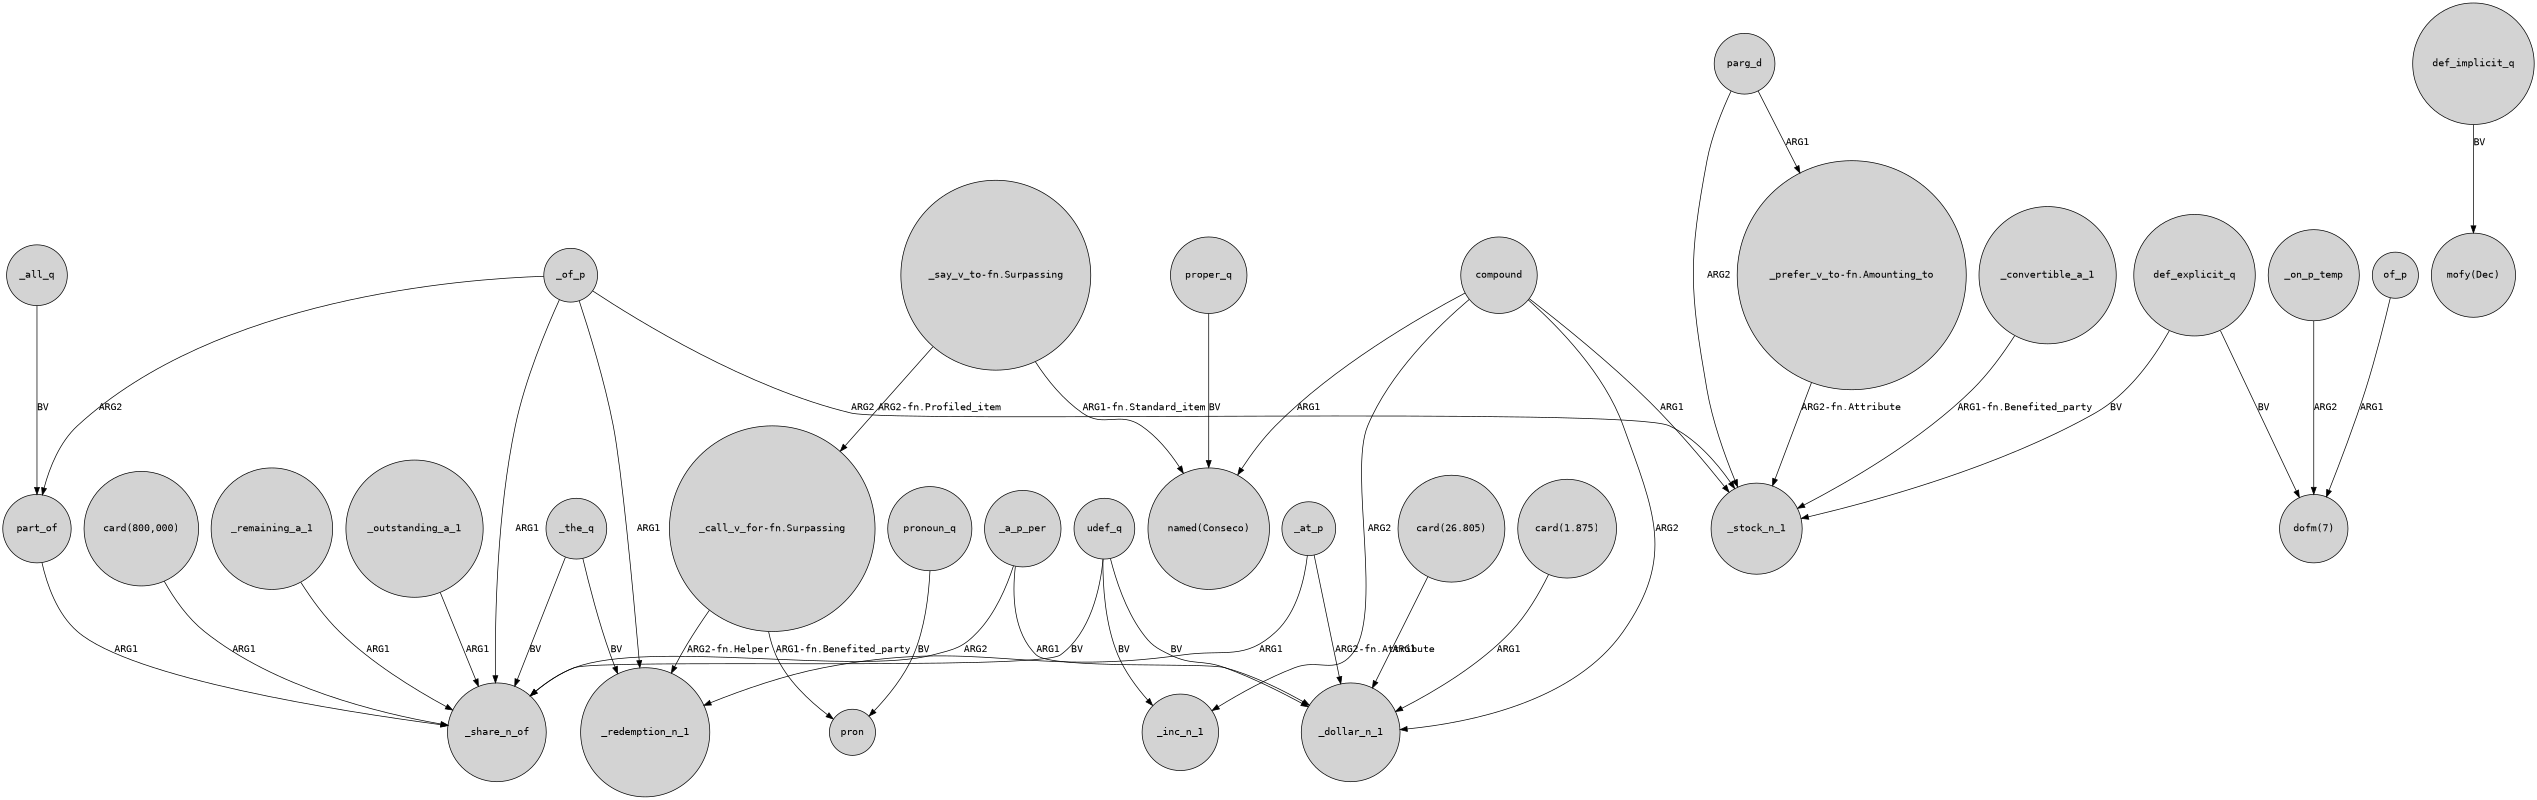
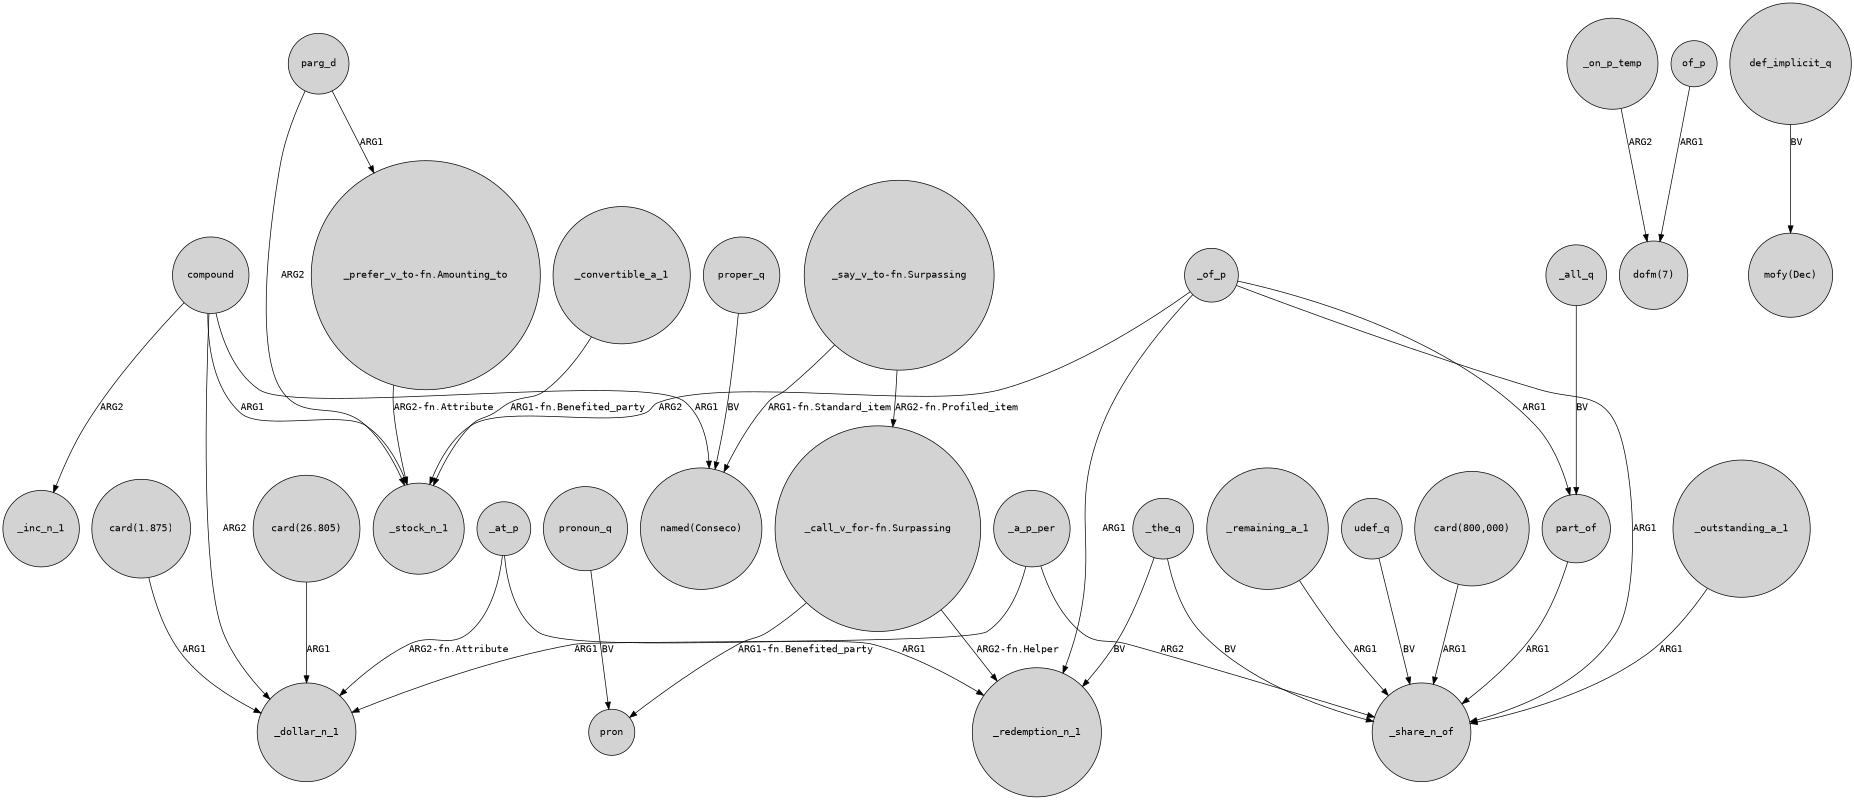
node "def_explicit_q": removed
edge "_of_p" -> "part_of": label "ARG2" -> "ARG1"
edge "udef_q" -> "_inc_n_1": removed, label "BV"
edge "udef_q" -> "_dollar_n_1": removed, label "BV"
